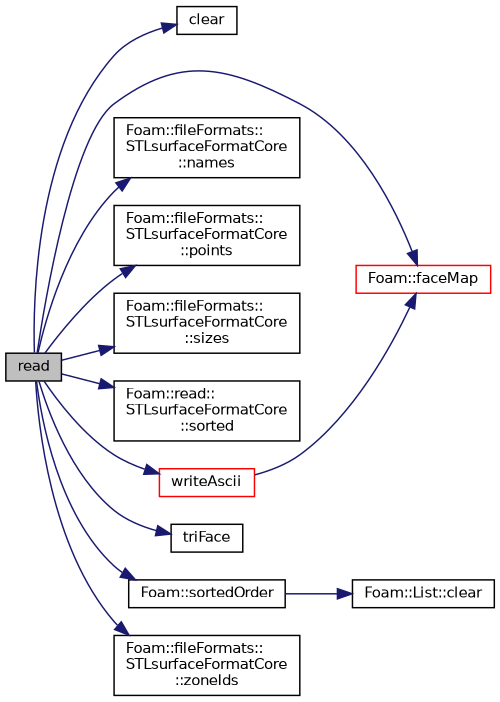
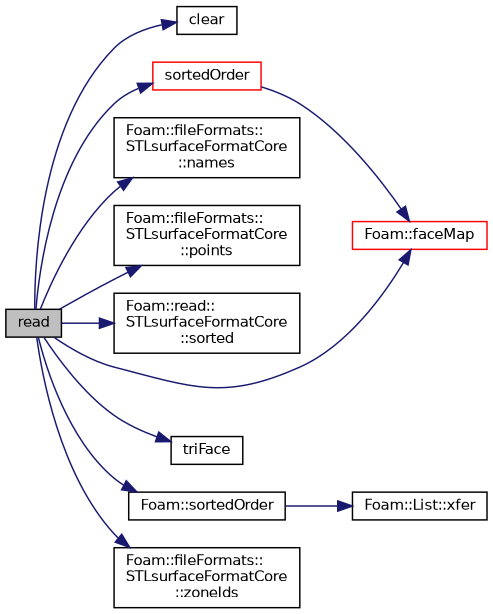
node "Foam::fileFormats:: STLsurfaceFormatCore ::sizes": removed
node "writeAscii": label "writeAscii" -> "sortedOrder"
node "Foam::List::clear": label "Foam::List::clear" -> "Foam::List::xfer"
